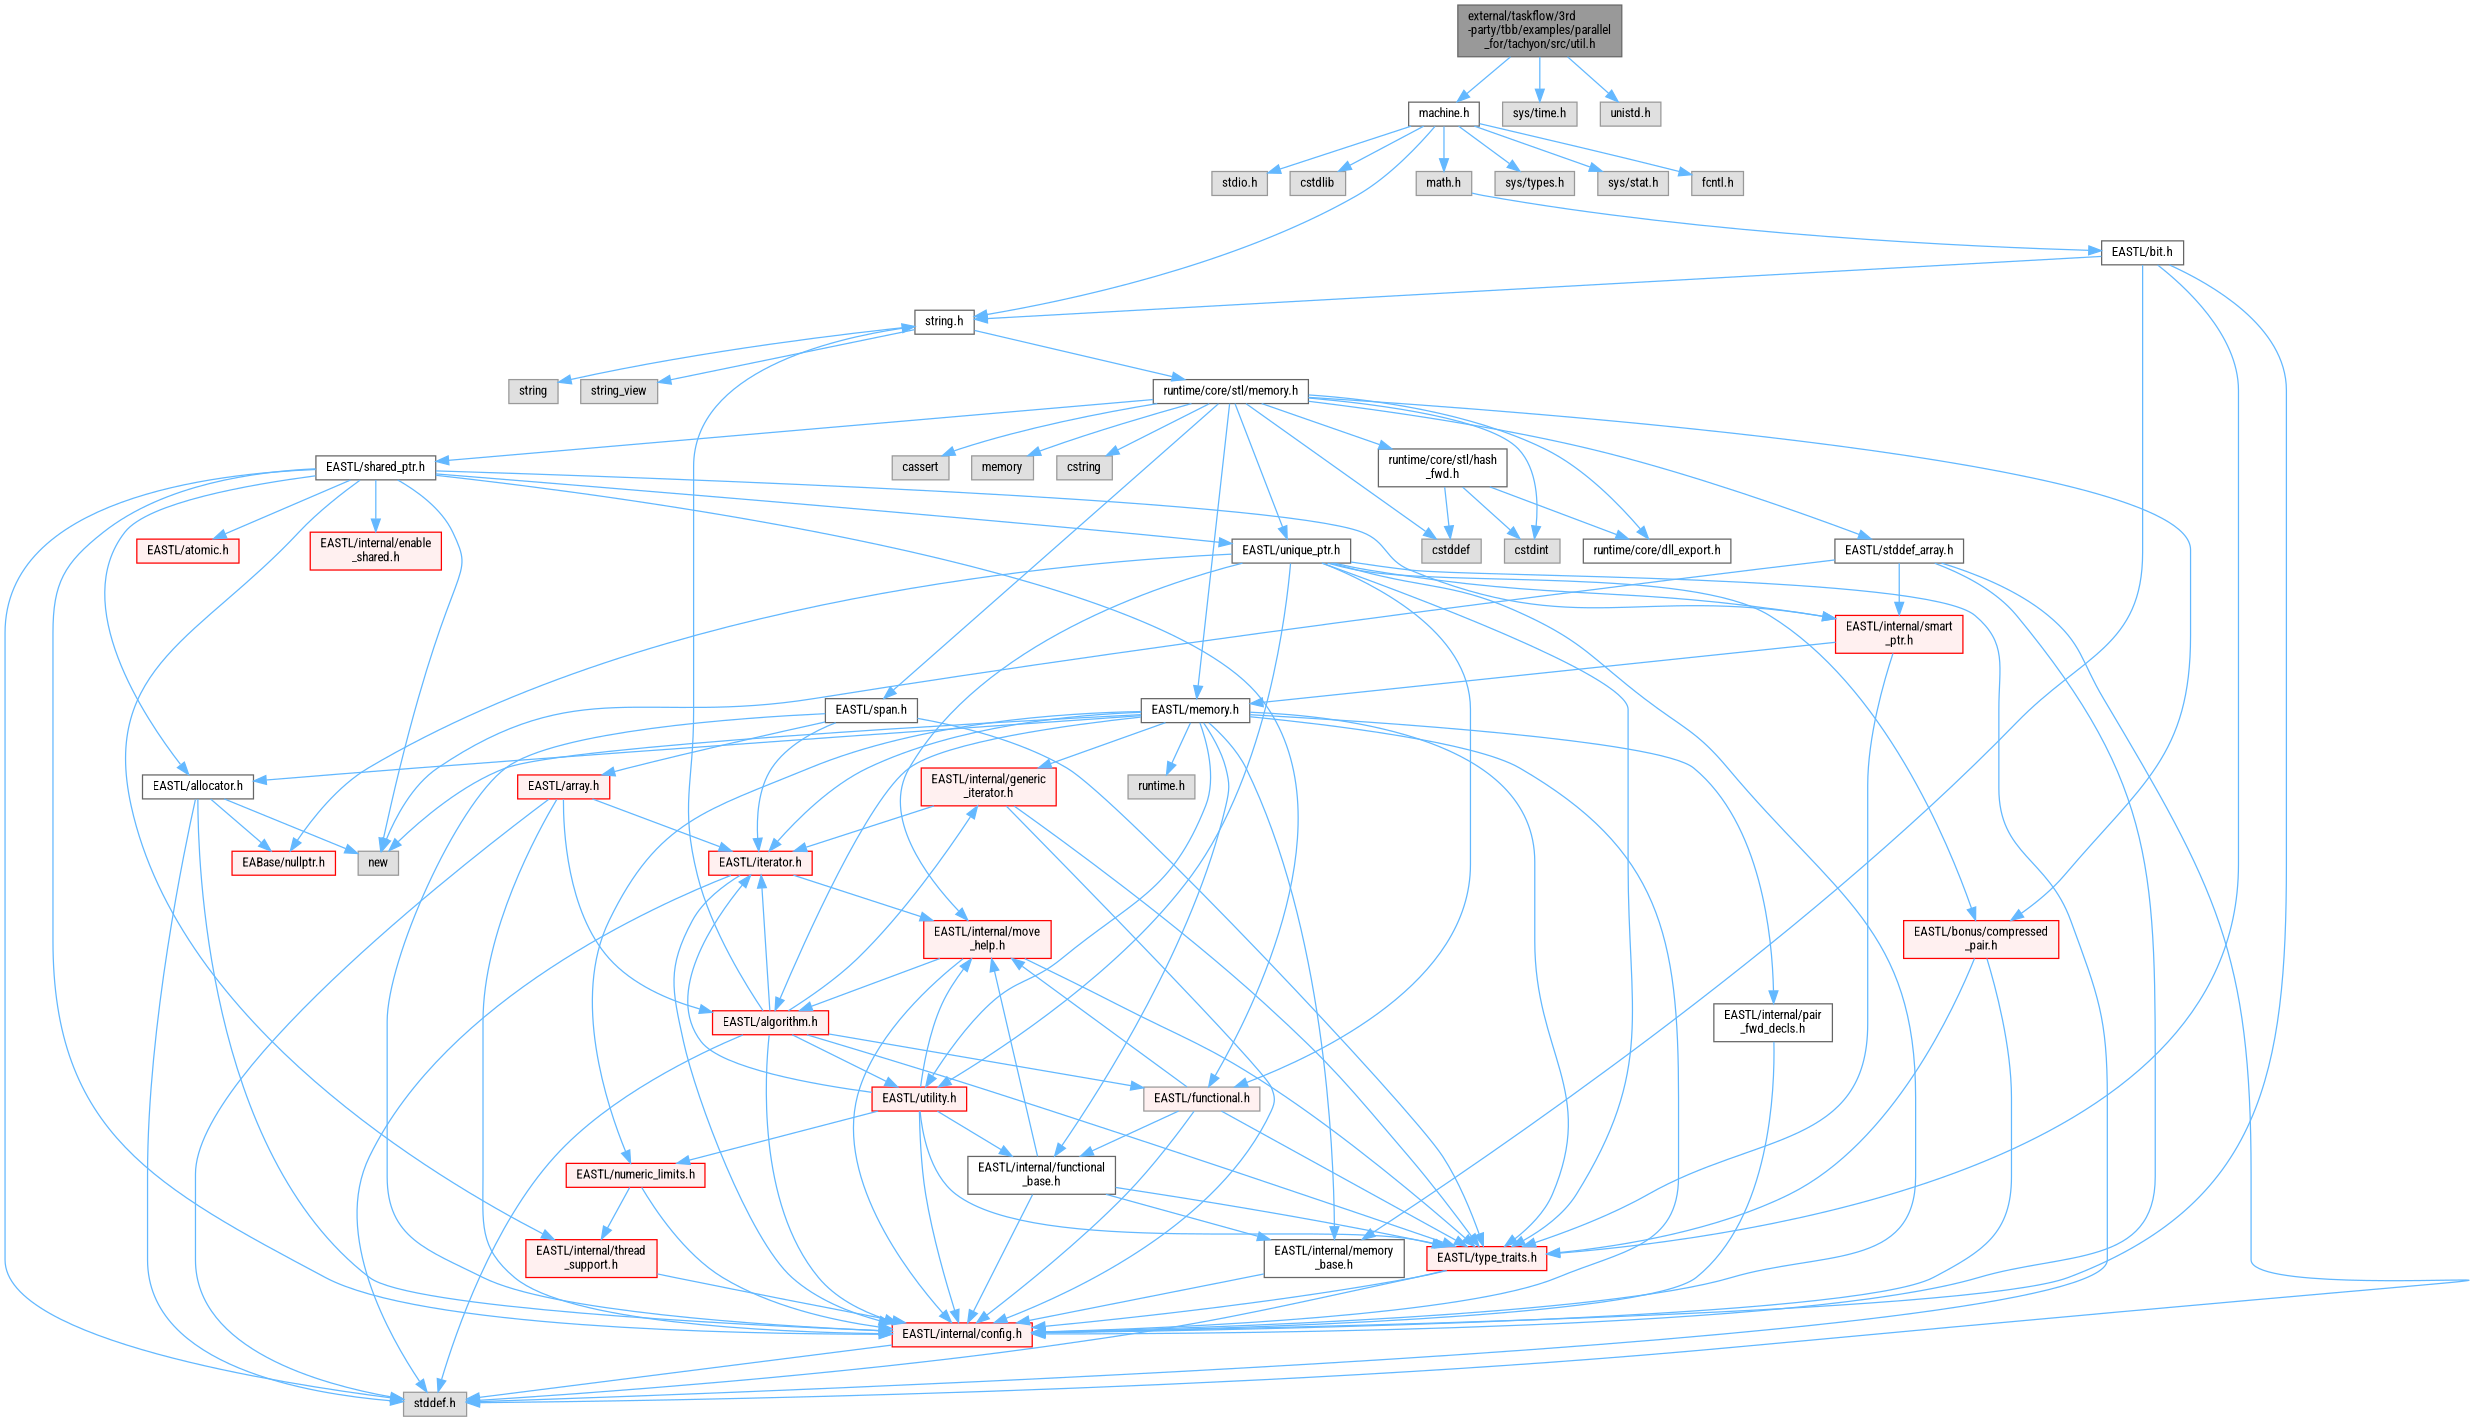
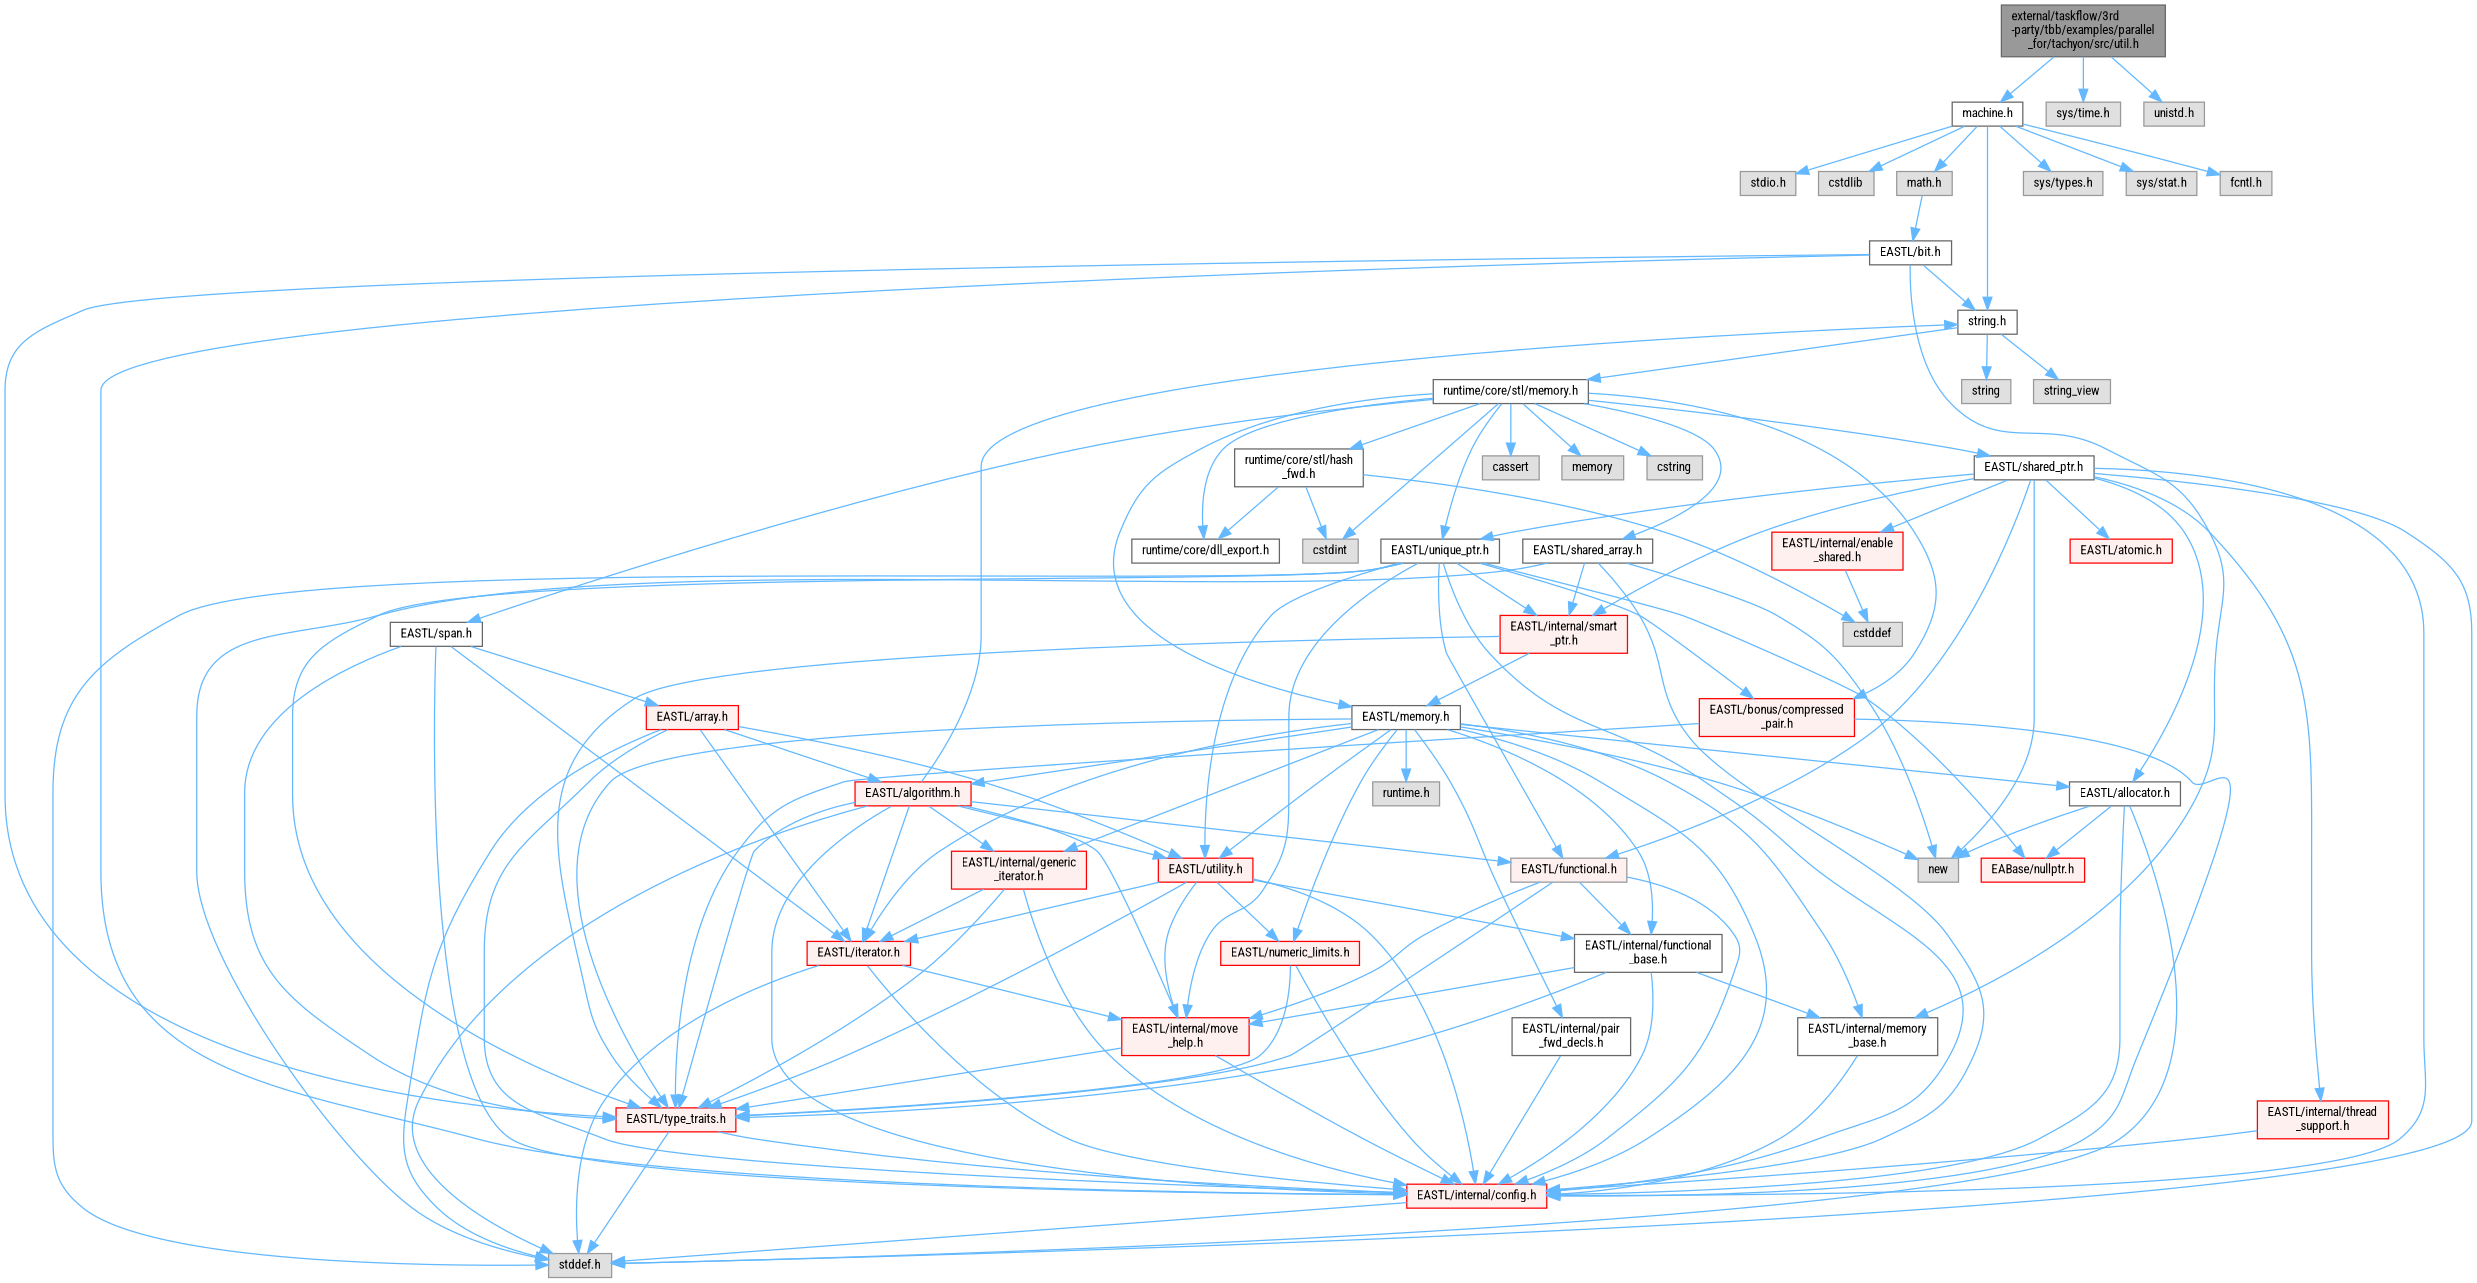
edge "runtime/core/stl/memory.h" -> "cstddef": now "EASTL/internal/enable _shared.h" -> "cstddef"
node "EASTL/stddef_array.h": label "EASTL/stddef_array.h" -> "EASTL/shared_array.h"
edge "EASTL/array.h" -> "EASTL/utility.h": added
edge "EASTL/internal/move _help.h" -> "EASTL/algorithm.h": reversed
edge "EASTL/numeric_limits.h" -> "EASTL/internal/thread _support.h": now "EASTL/numeric_limits.h" -> "EASTL/type_traits.h"
